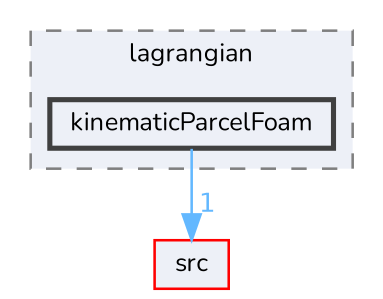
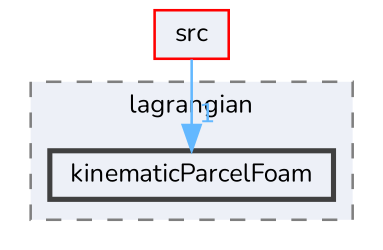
edge "kinematicParcelFoam" -> "src": reversed
